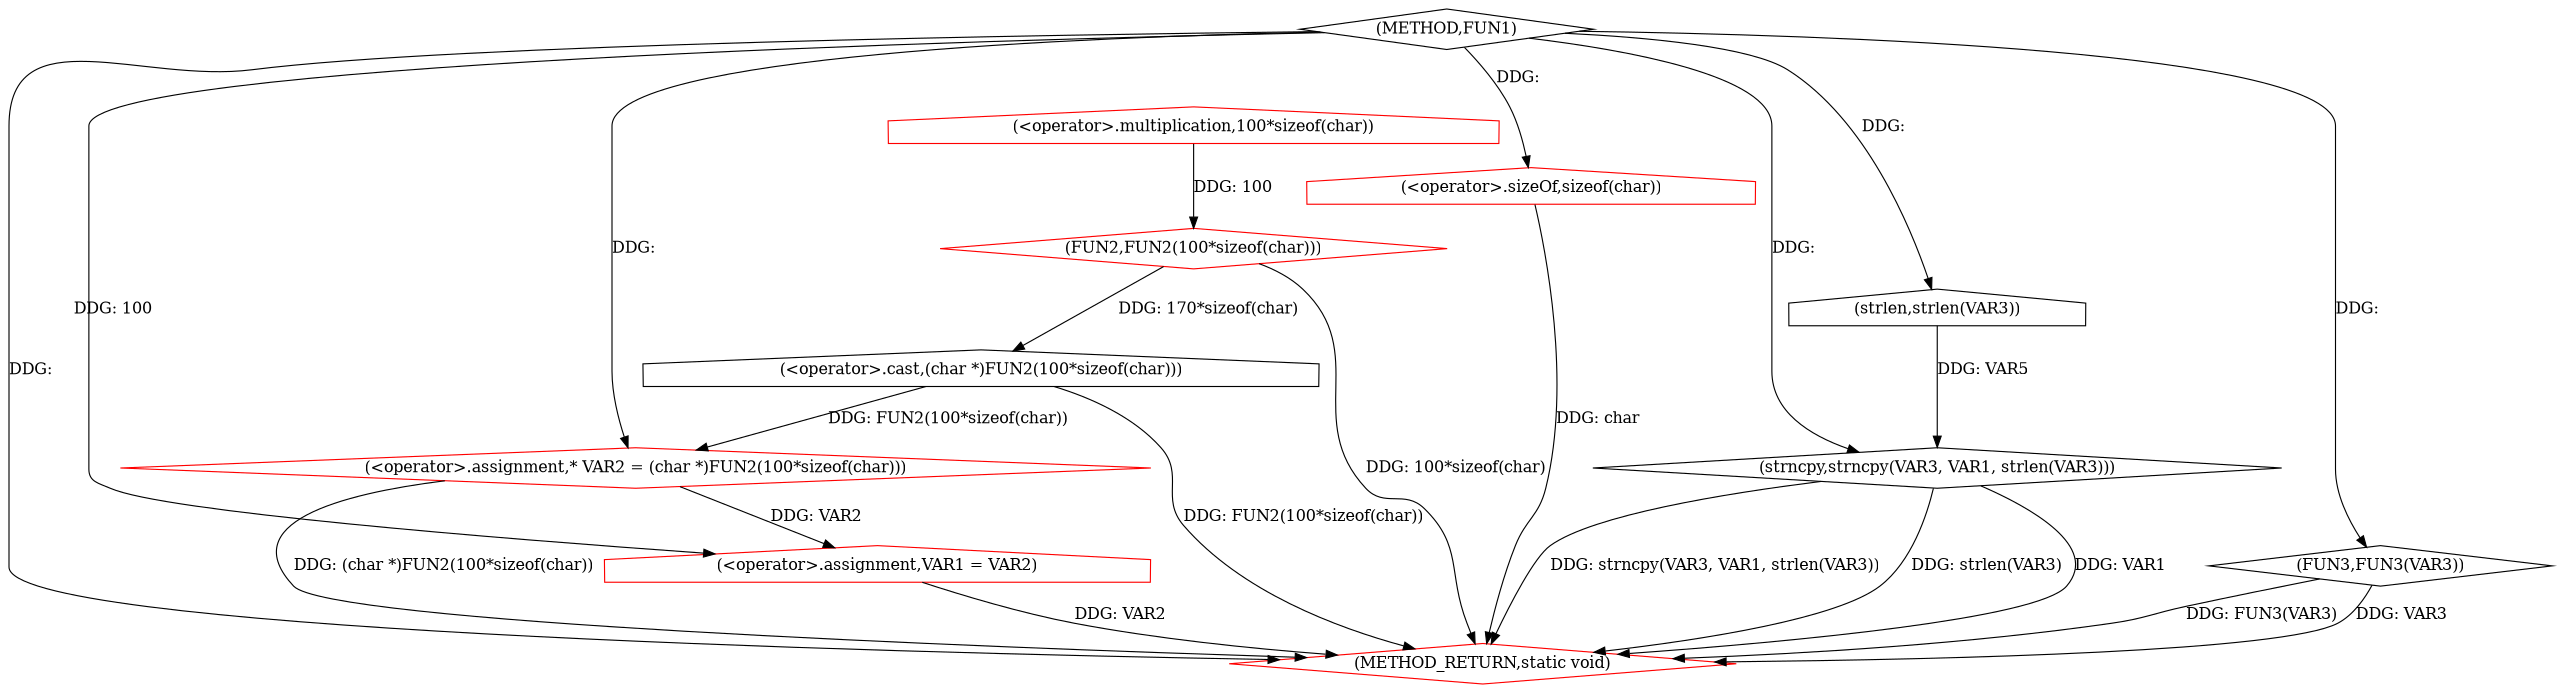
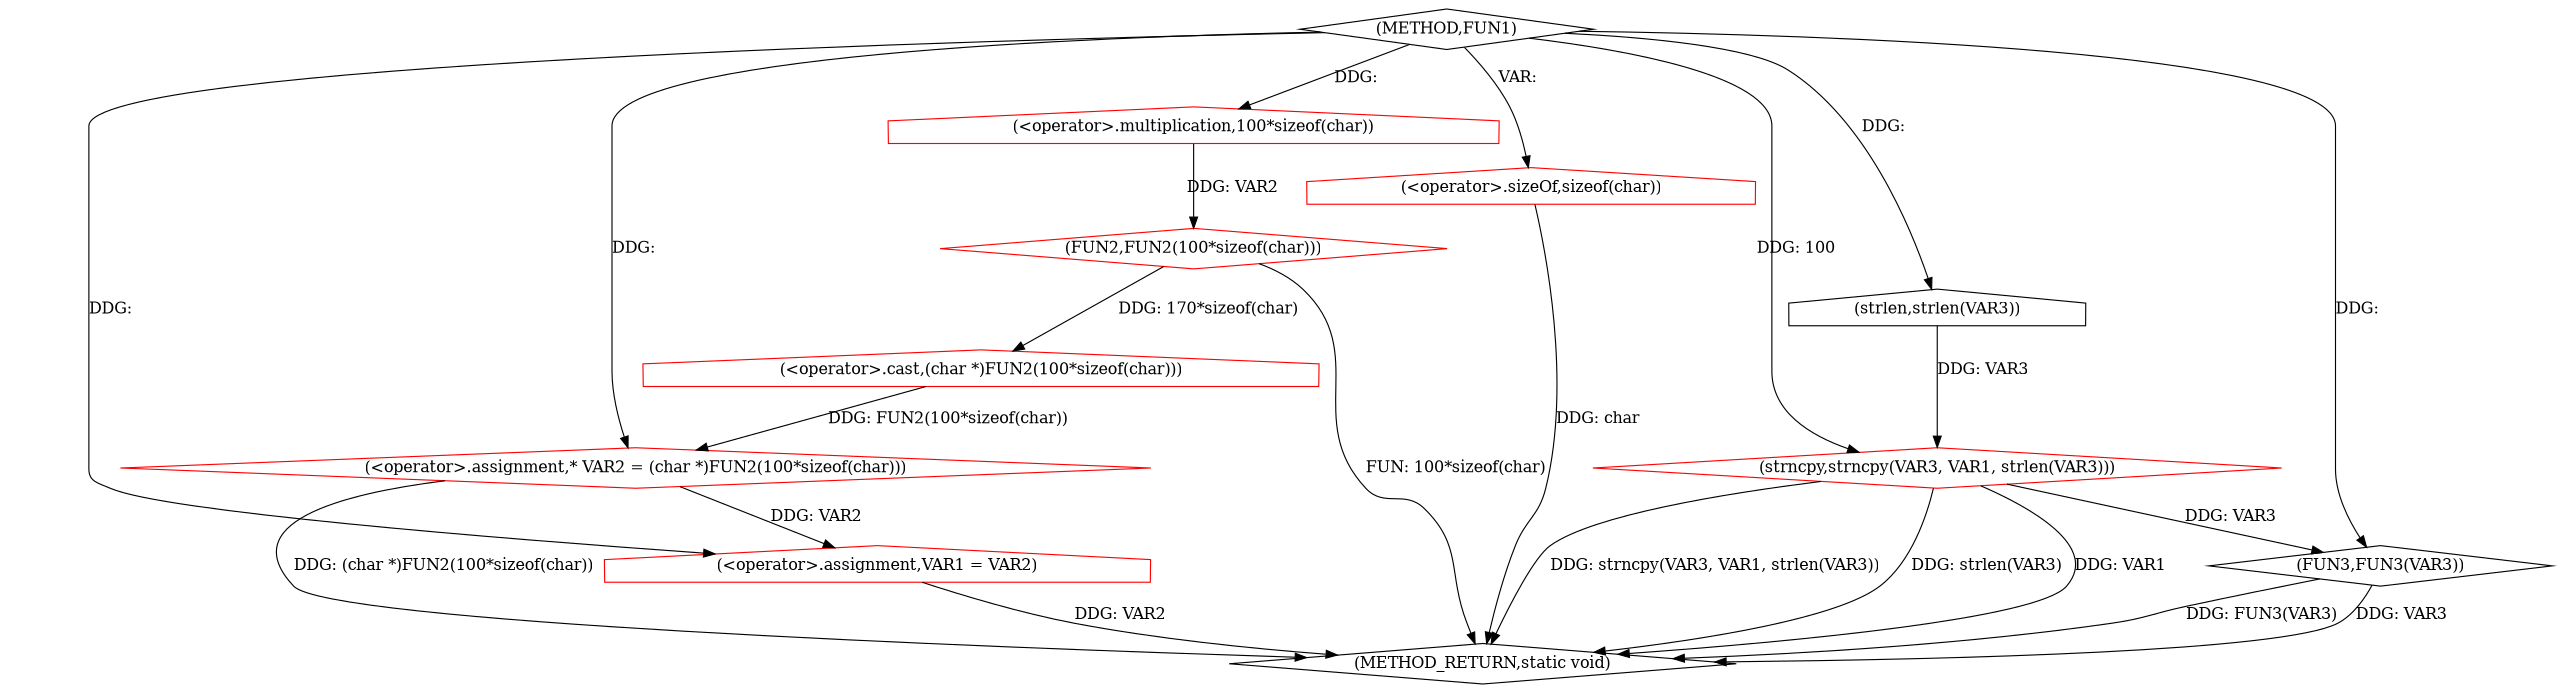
edge "(METHOD,FUN1)" -> "(<operator>.sizeOf,sizeof(char))": label "DDG: " -> "VAR: "
edge "(<operator>.multiplication,100*sizeof(char))" -> "(FUN2,FUN2(100*sizeof(char)))": label "DDG: 100" -> "DDG: VAR2"
edge "(METHOD,FUN1)" -> "(strncpy,strncpy(VAR3, VAR1, strlen(VAR3)))": label "DDG: " -> "DDG: 100"
edge "(METHOD,FUN1)" -> "(METHOD_RETURN,static void)": now "(METHOD,FUN1)" -> "(<operator>.multiplication,100*sizeof(char))"
edge "(METHOD,FUN1)" -> "(<operator>.assignment,VAR1 = VAR2)": label "DDG: 100" -> "DDG: "
node "(<operator>.cast,(char *)FUN2(100*sizeof(char)))": color black -> red
edge "(strlen,strlen(VAR3))" -> "(strncpy,strncpy(VAR3, VAR1, strlen(VAR3)))": label "DDG: VAR5" -> "DDG: VAR3"
edge "(FUN2,FUN2(100*sizeof(char)))" -> "(METHOD_RETURN,static void)": label "DDG: 100*sizeof(char)" -> "FUN: 100*sizeof(char)"
node "(strncpy,strncpy(VAR3, VAR1, strlen(VAR3)))": color black -> red
edge "(strncpy,strncpy(VAR3, VAR1, strlen(VAR3)))" -> "(FUN3,FUN3(VAR3))": added, label "DDG: VAR3"
edge "(<operator>.cast,(char *)FUN2(100*sizeof(char)))" -> "(METHOD_RETURN,static void)": removed, label "DDG: FUN2(100*sizeof(char))"
node "(METHOD_RETURN,static void)": color red -> black
